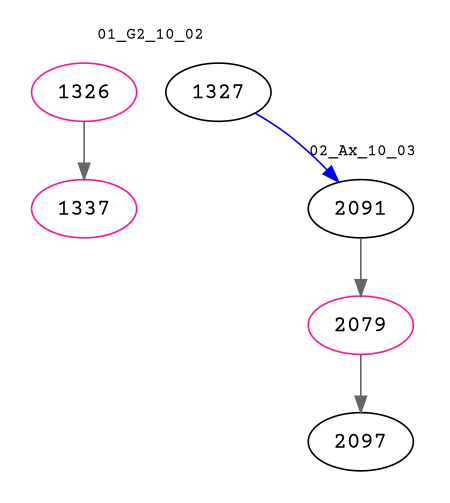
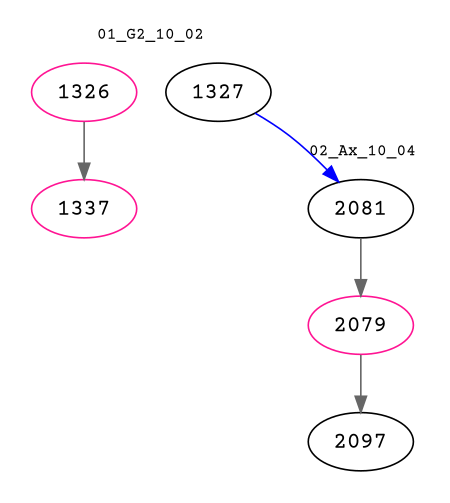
cluster "02_Ax_10_03": label "02_Ax_10_03" -> "02_Ax_10_04"
node "2091": label "2091" -> "2081"
